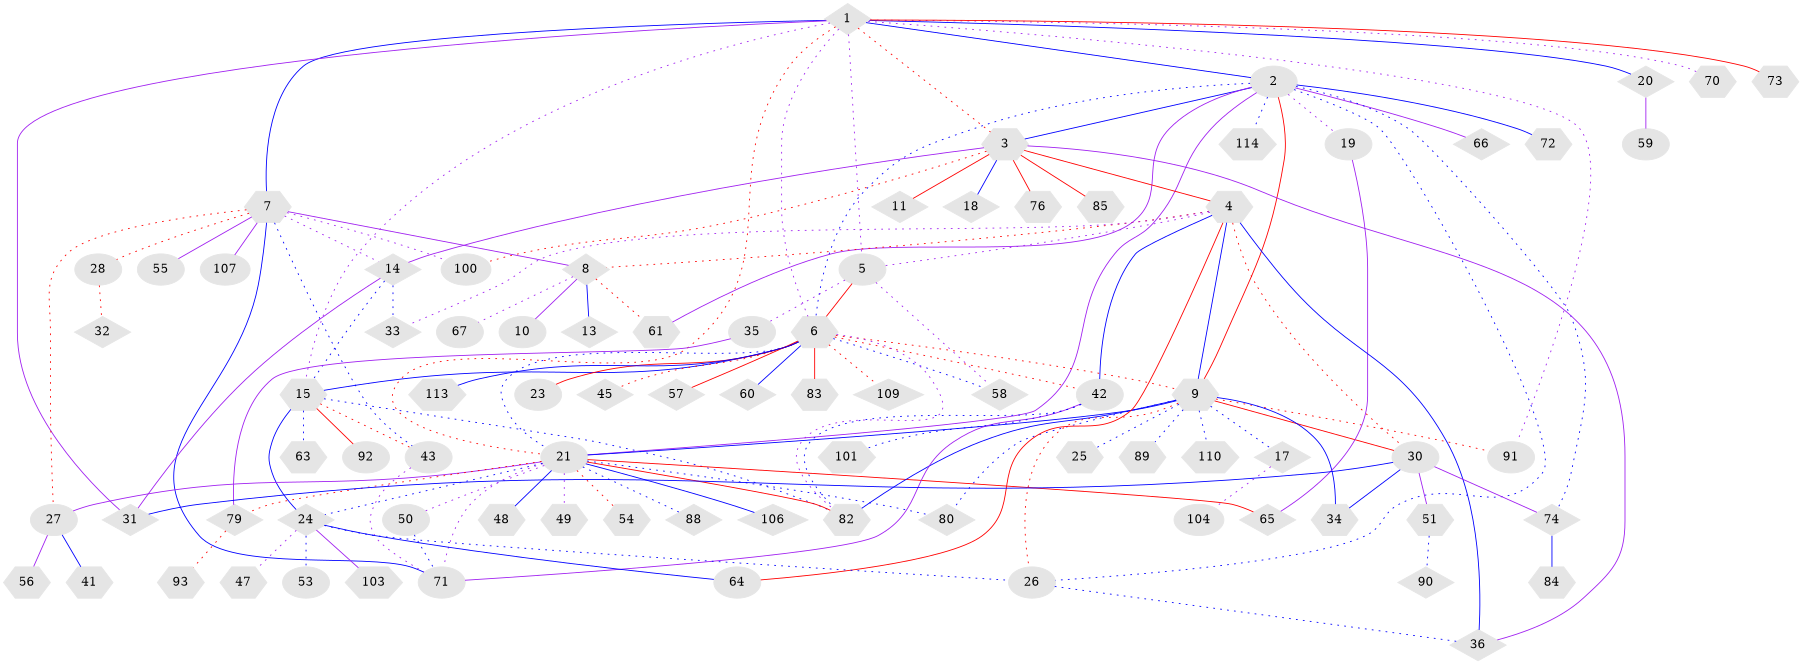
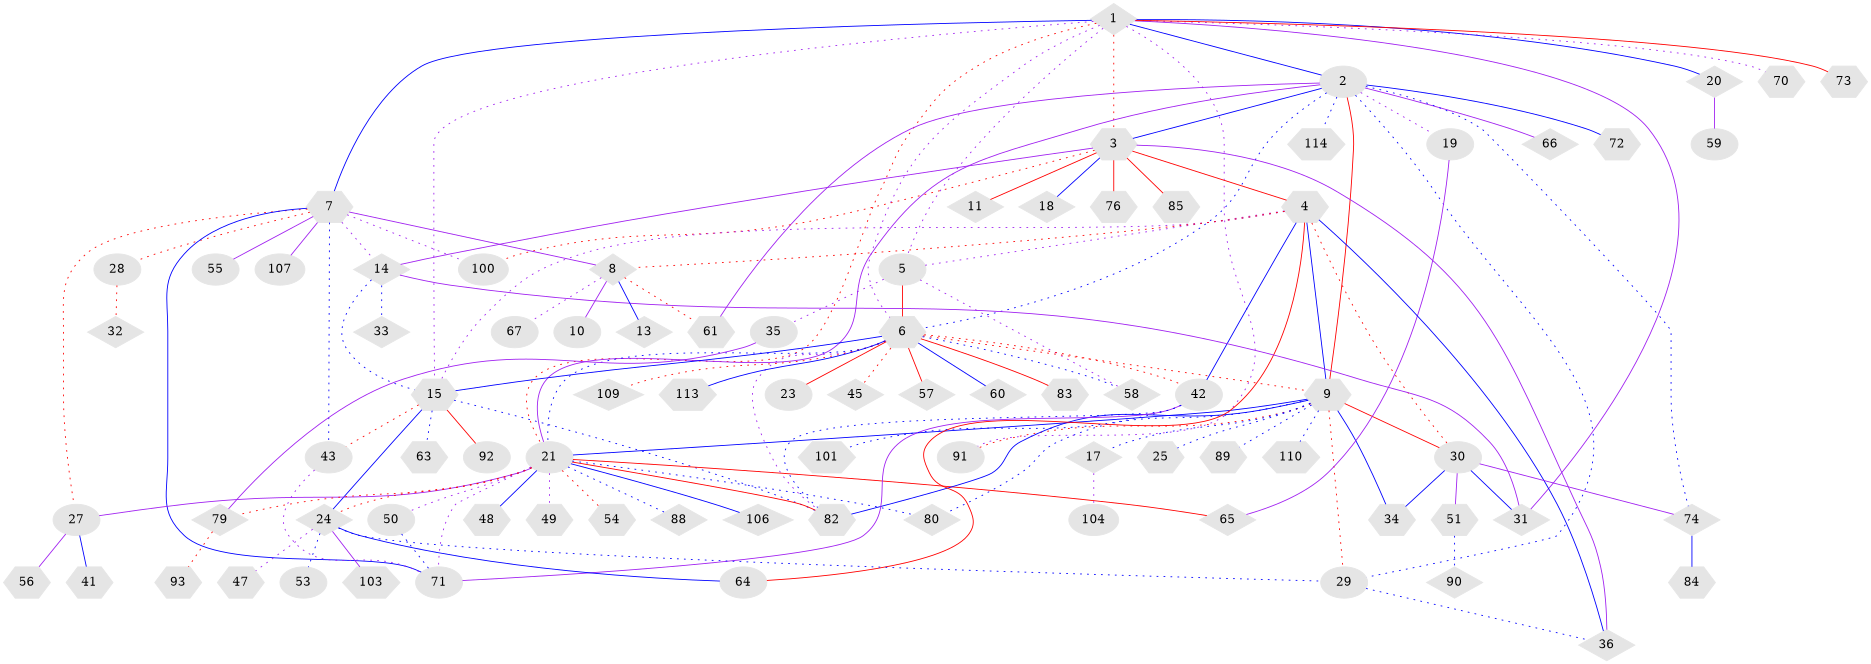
edge "4" -- "33": now "4" -- "15"
edge "21" -- "24": color blue -> red
node "26": label "26" -> "29"
